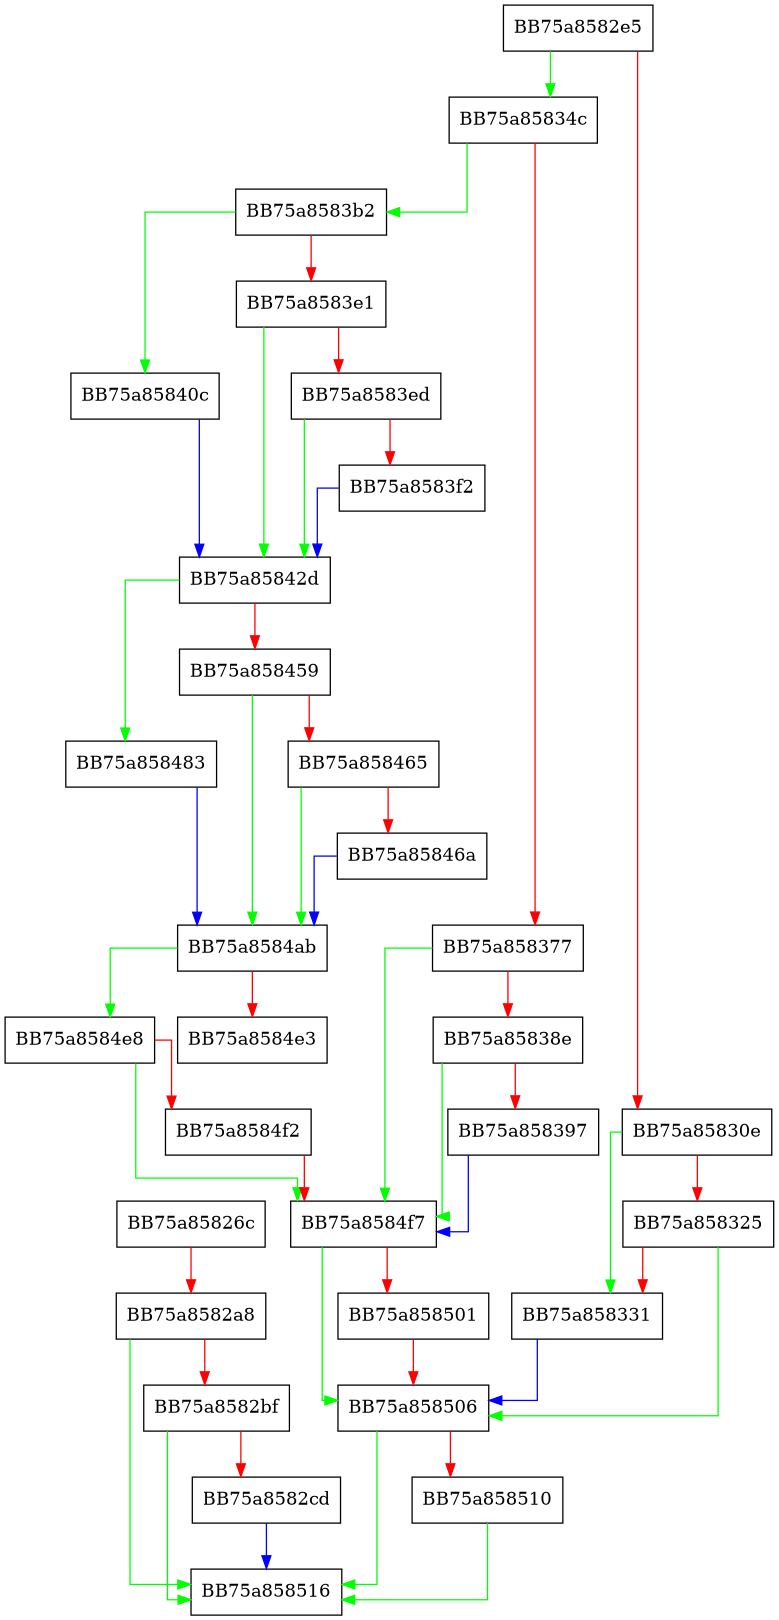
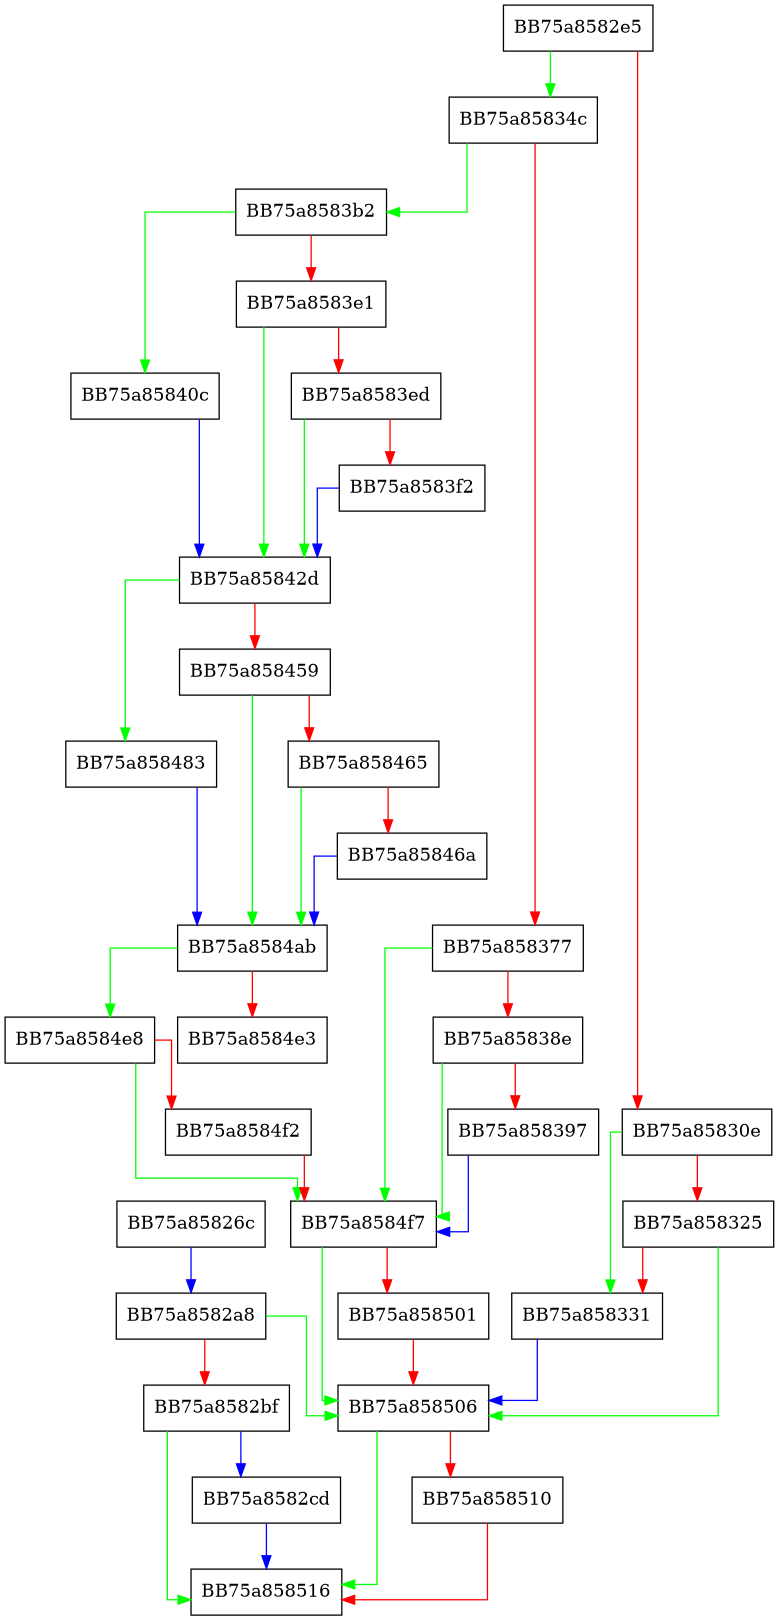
edge "BB75a85826c" -> "BB75a8582a8": color red -> blue
edge "BB75a8582bf" -> "BB75a8582cd": color red -> blue
edge "BB75a8582a8" -> "BB75a858516": now "BB75a8582a8" -> "BB75a858506"
edge "BB75a858510" -> "BB75a858516": color green -> red
